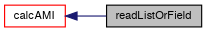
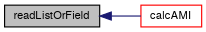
edge "readListOrField" -> "calcAMI": reversed
